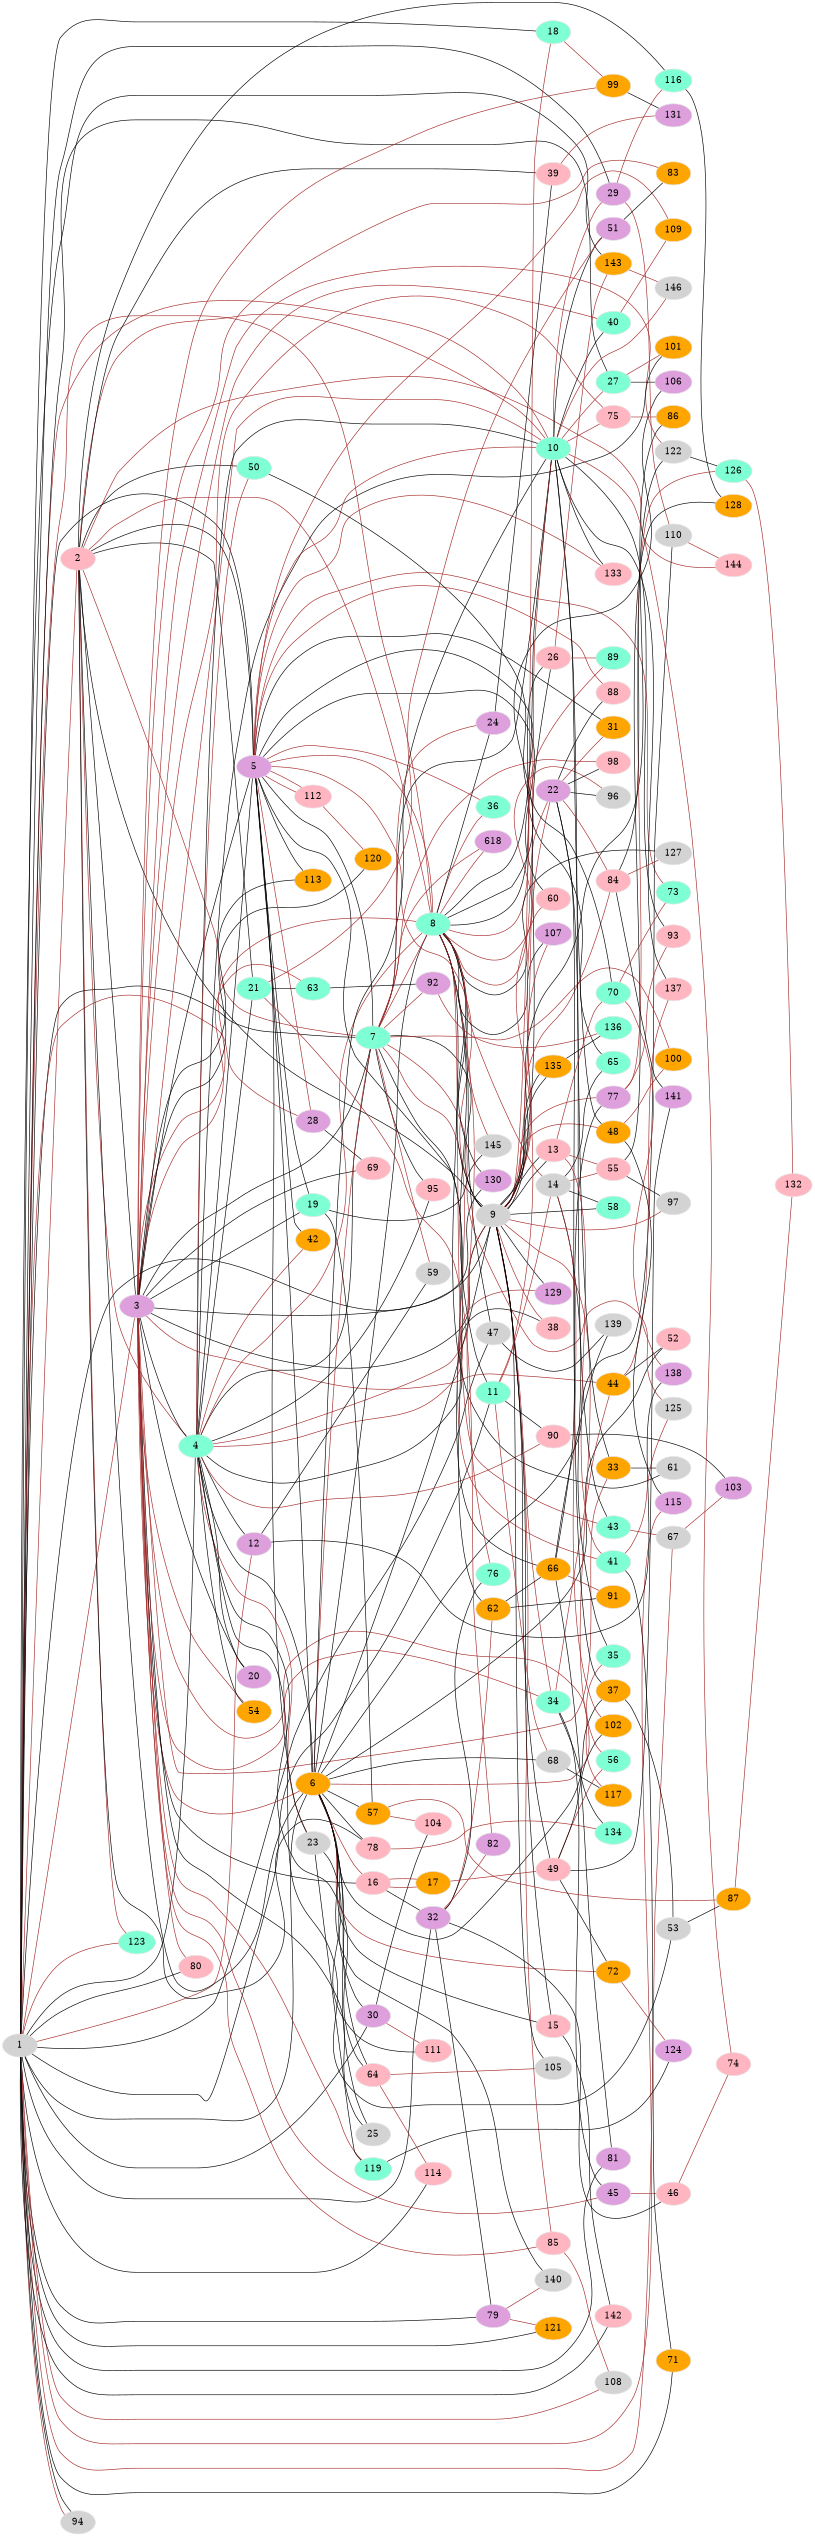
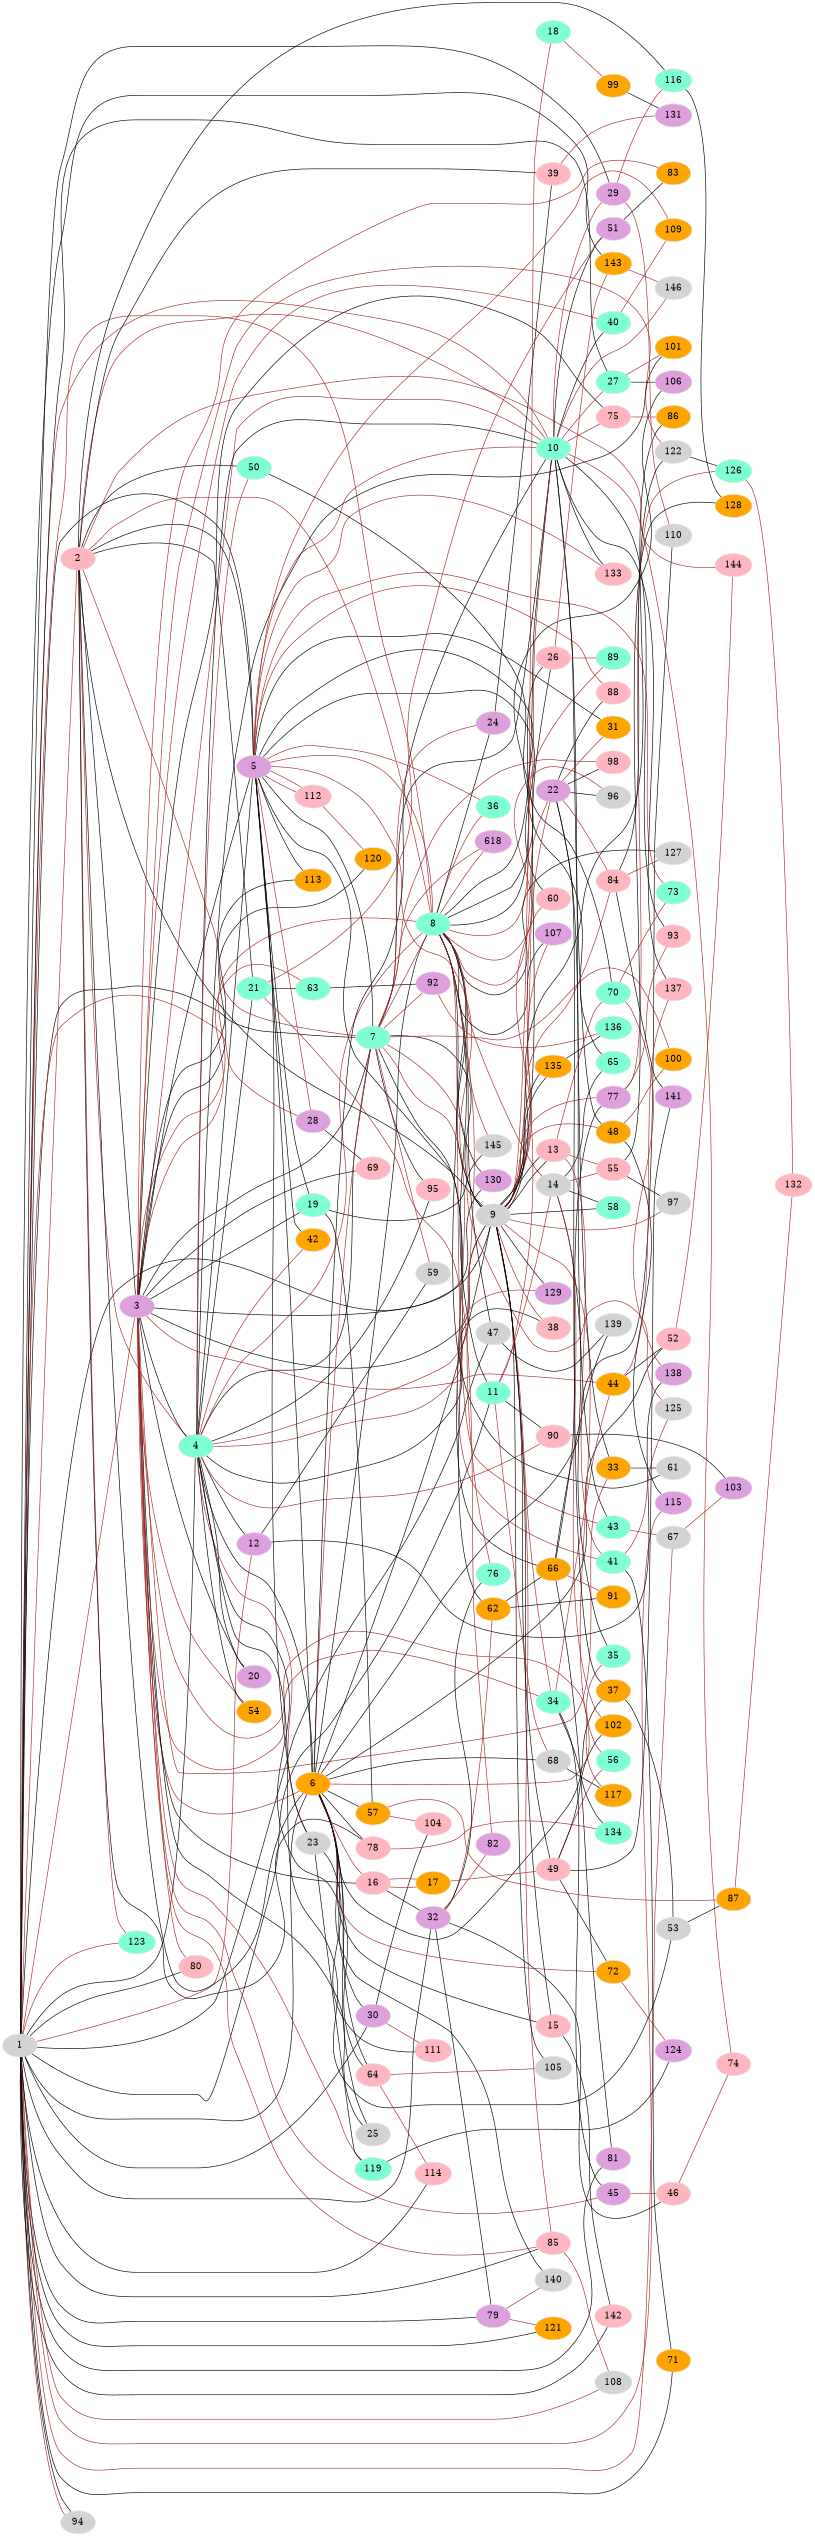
edge "18" -- "1": now "85" -- "1"
edge "110" -- "144": now "52" -- "144"
edge "99" -- "3": removed
edge "75" -- "3": color brown -> black
